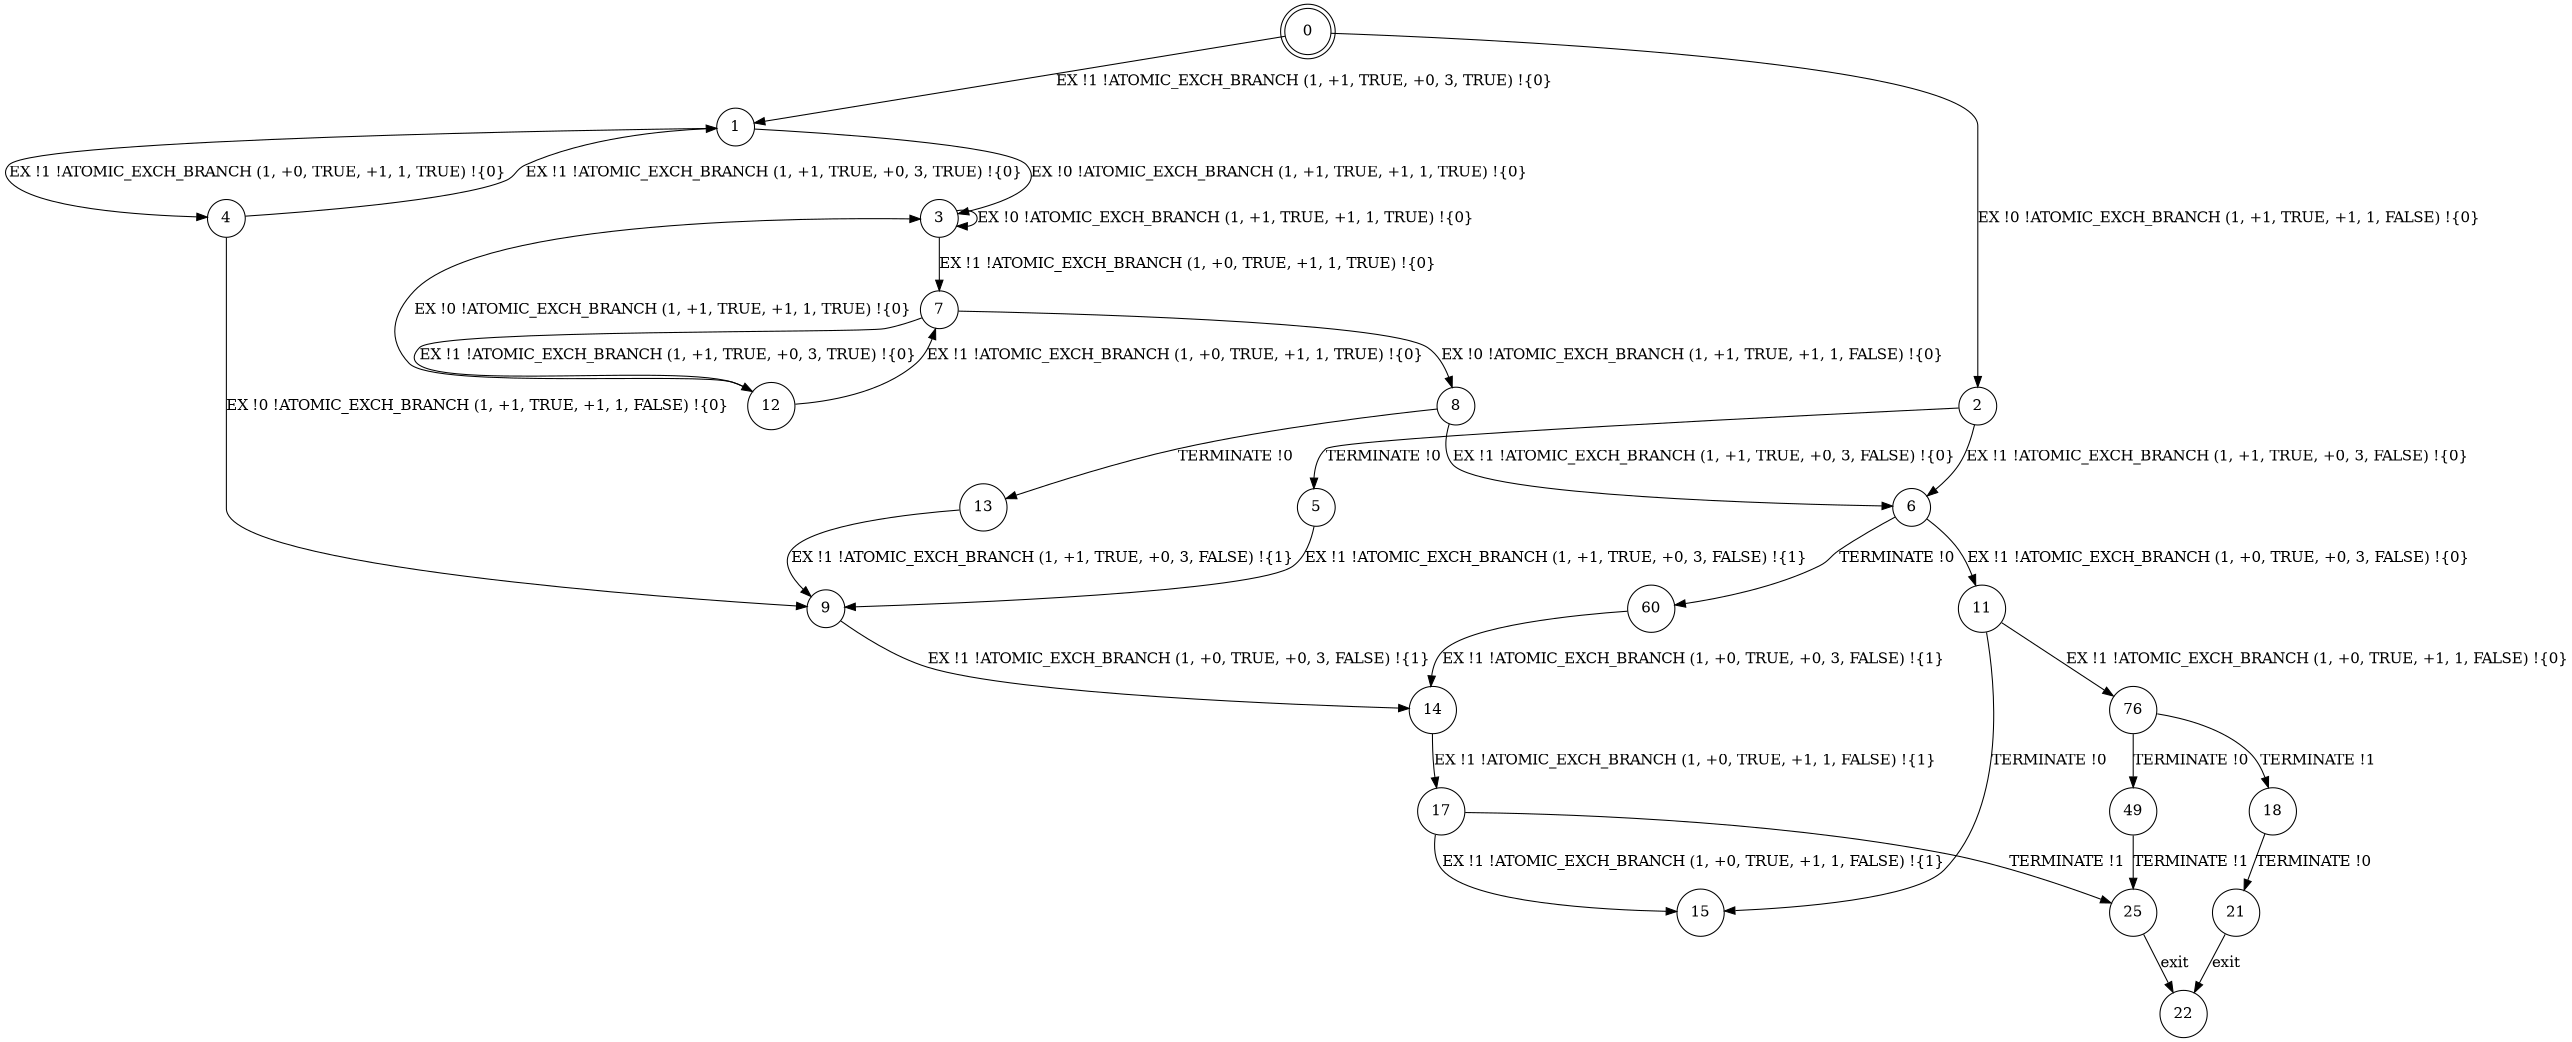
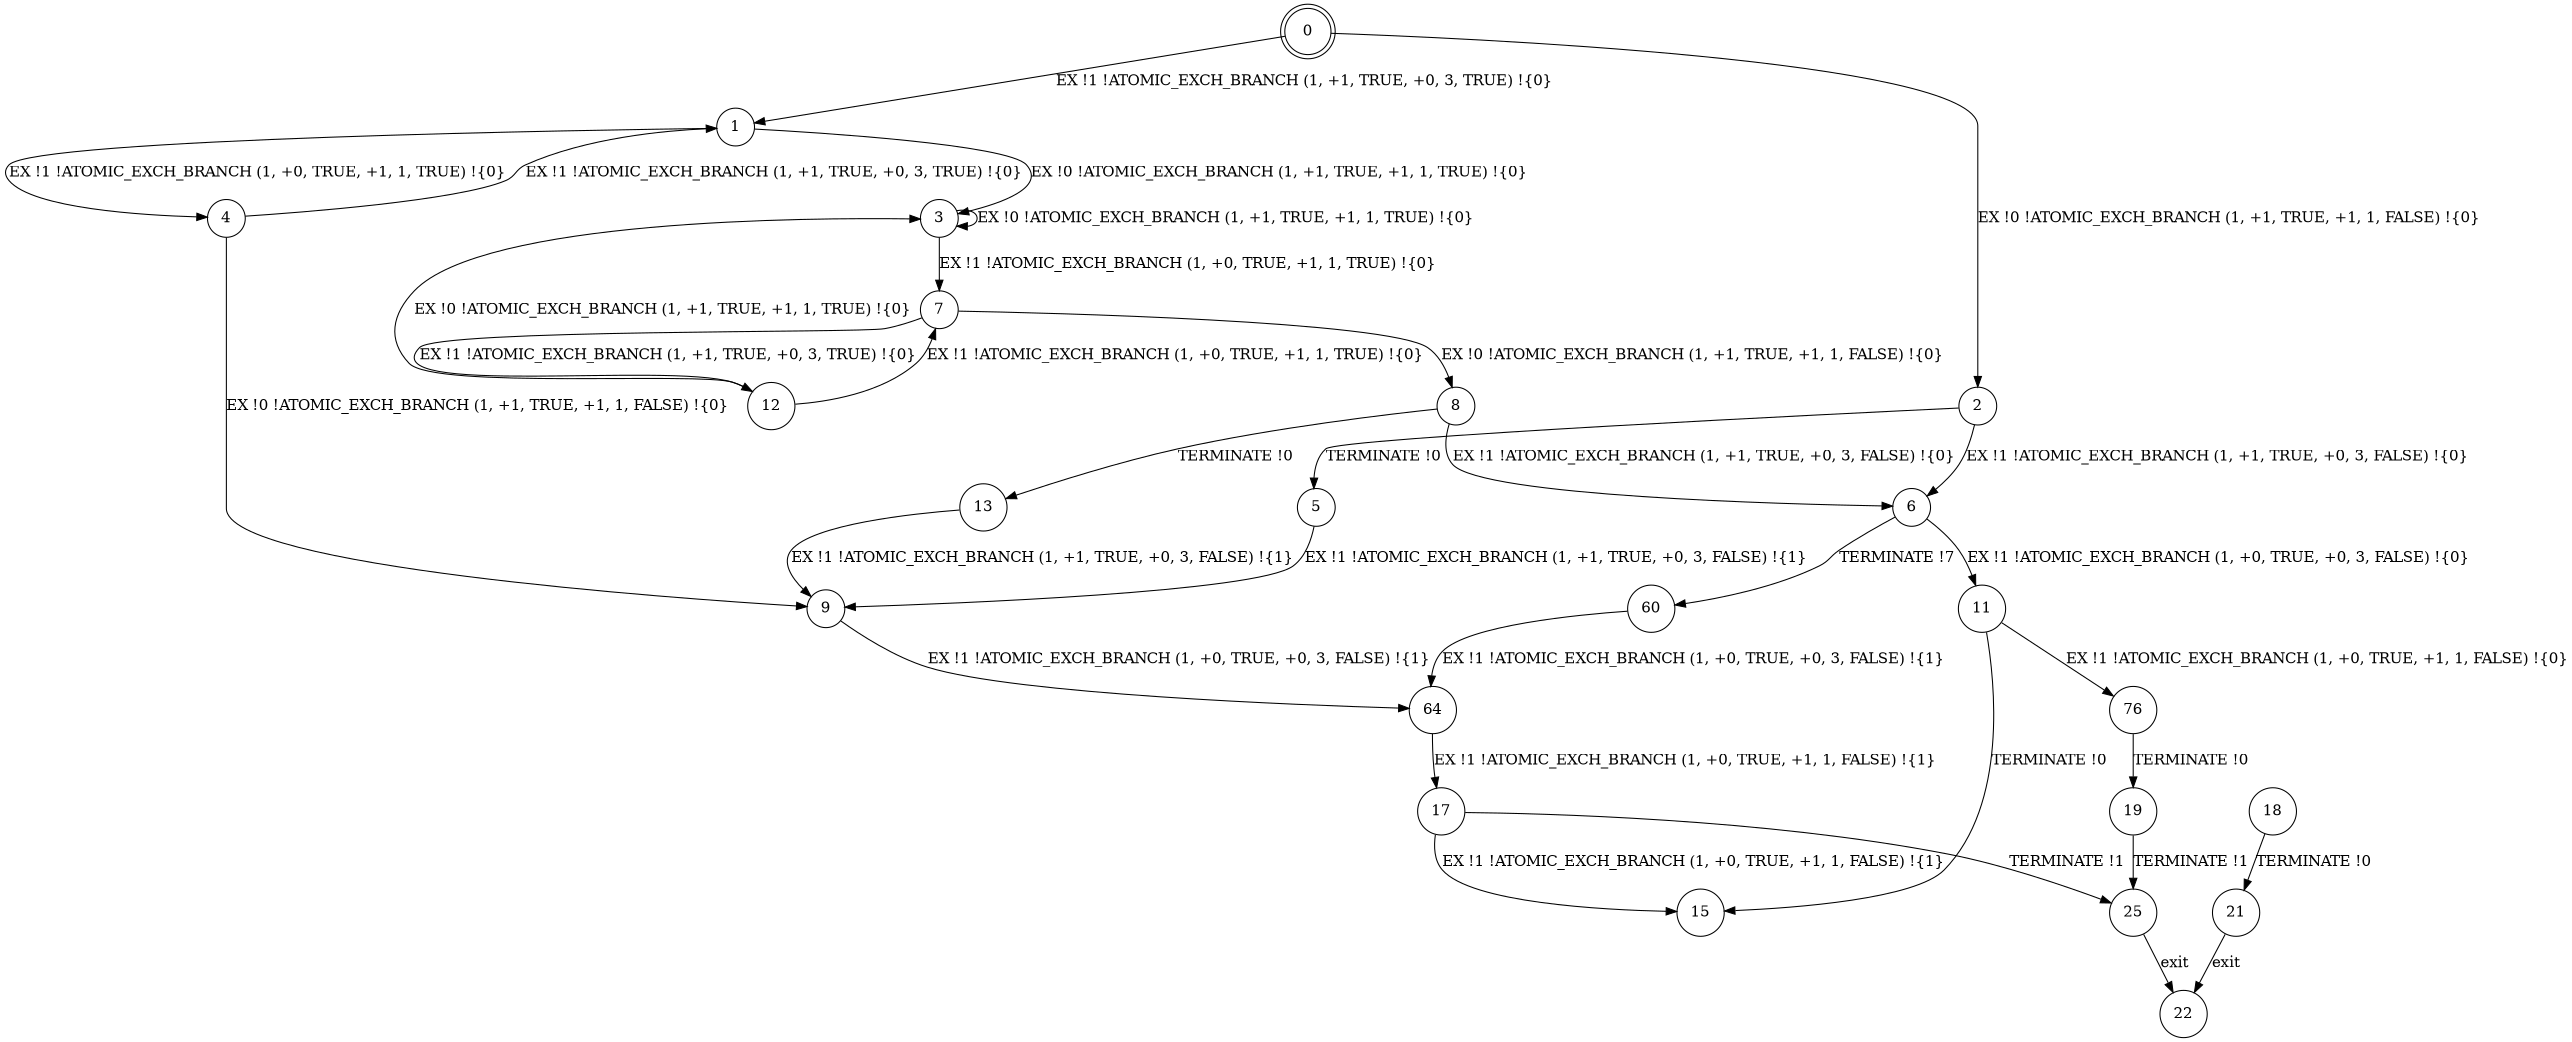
edge "6" -> "60": label "TERMINATE !0" -> "TERMINATE !7"
node "14": label "14" -> "64"
edge "76" -> "18": removed, label "TERMINATE !1"
node "49": label "49" -> "19"
